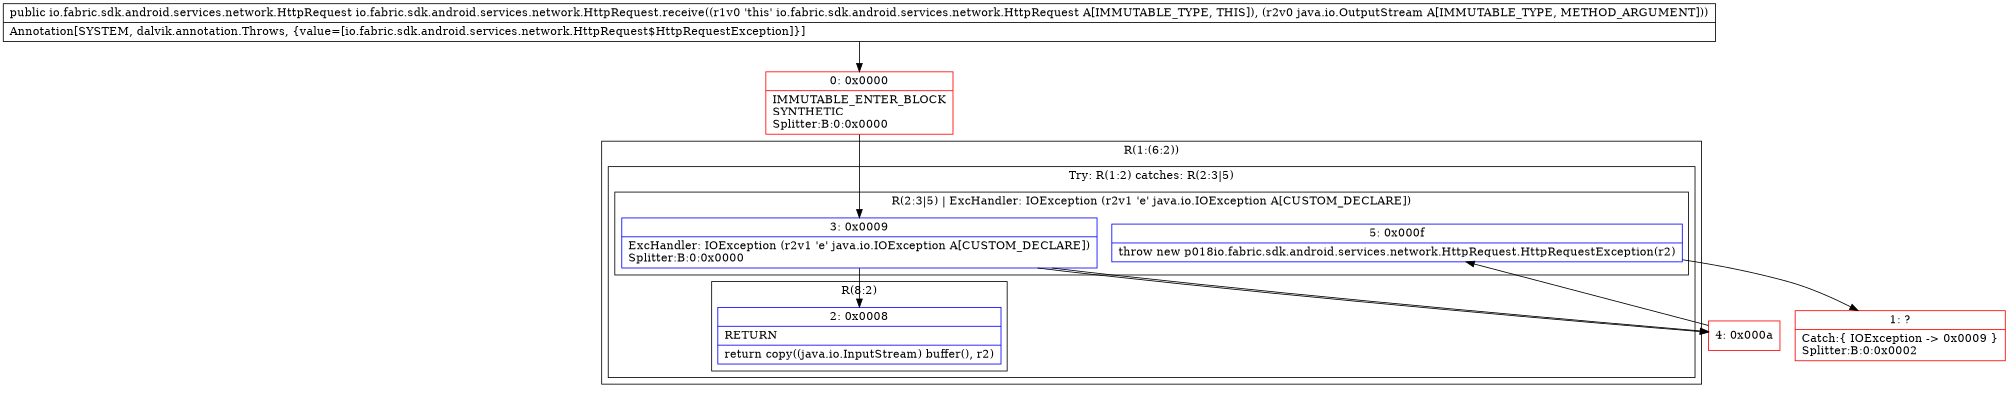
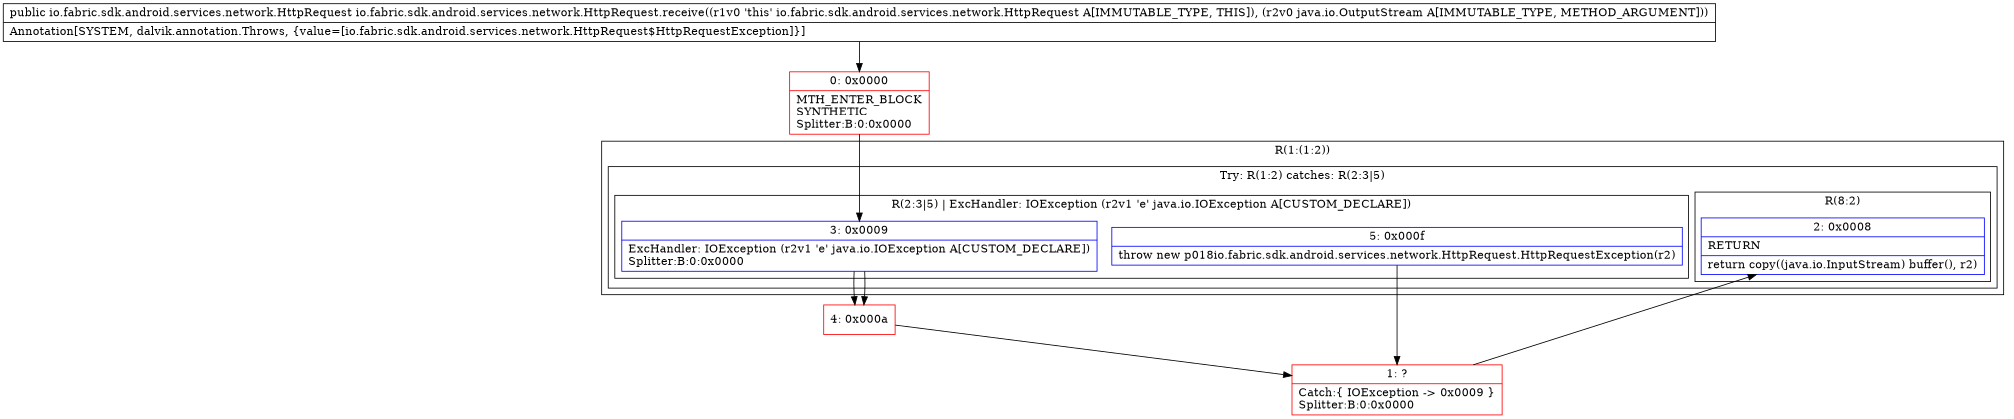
node "0: 0x0000": text "IMMUTABLE_ENTER_BLOCK" -> "MTH_ENTER_BLOCK"
cluster "R(1:(6:2))": label "R(1:(6:2))" -> "R(1:(1:2))"
edge "3: 0x0009" -> "2: 0x0008": now "1: ?" -> "2: 0x0008"
edge "4: 0x000a" -> "5: 0x000f": now "4: 0x000a" -> "1: ?"
node "1: ?": text "Splitter:B:0:0x0002" -> "Splitter:B:0:0x0000"
